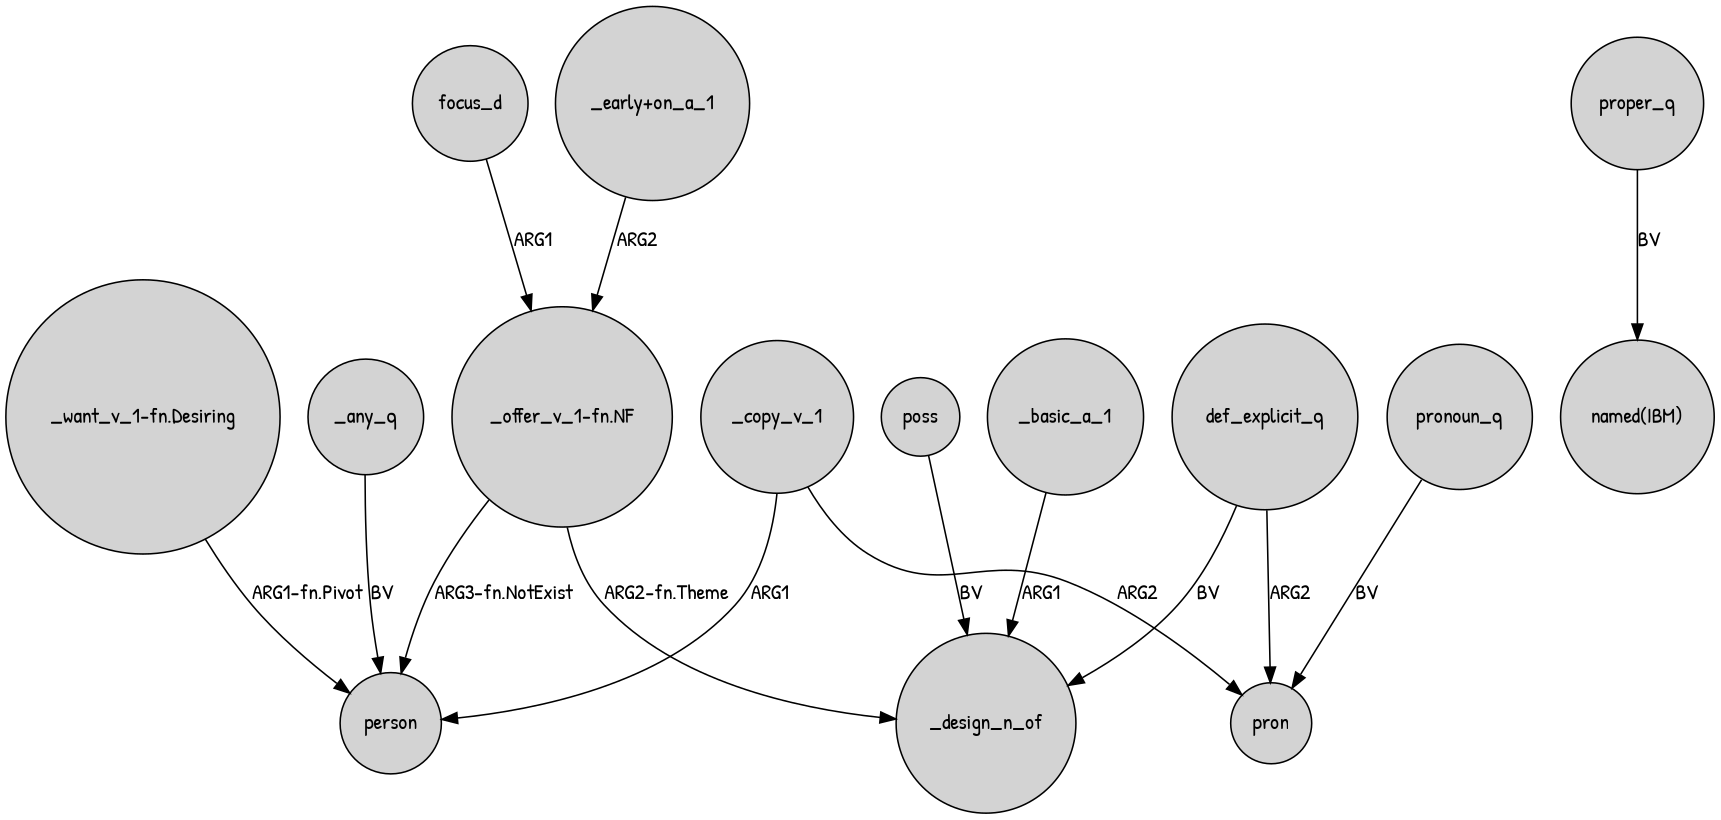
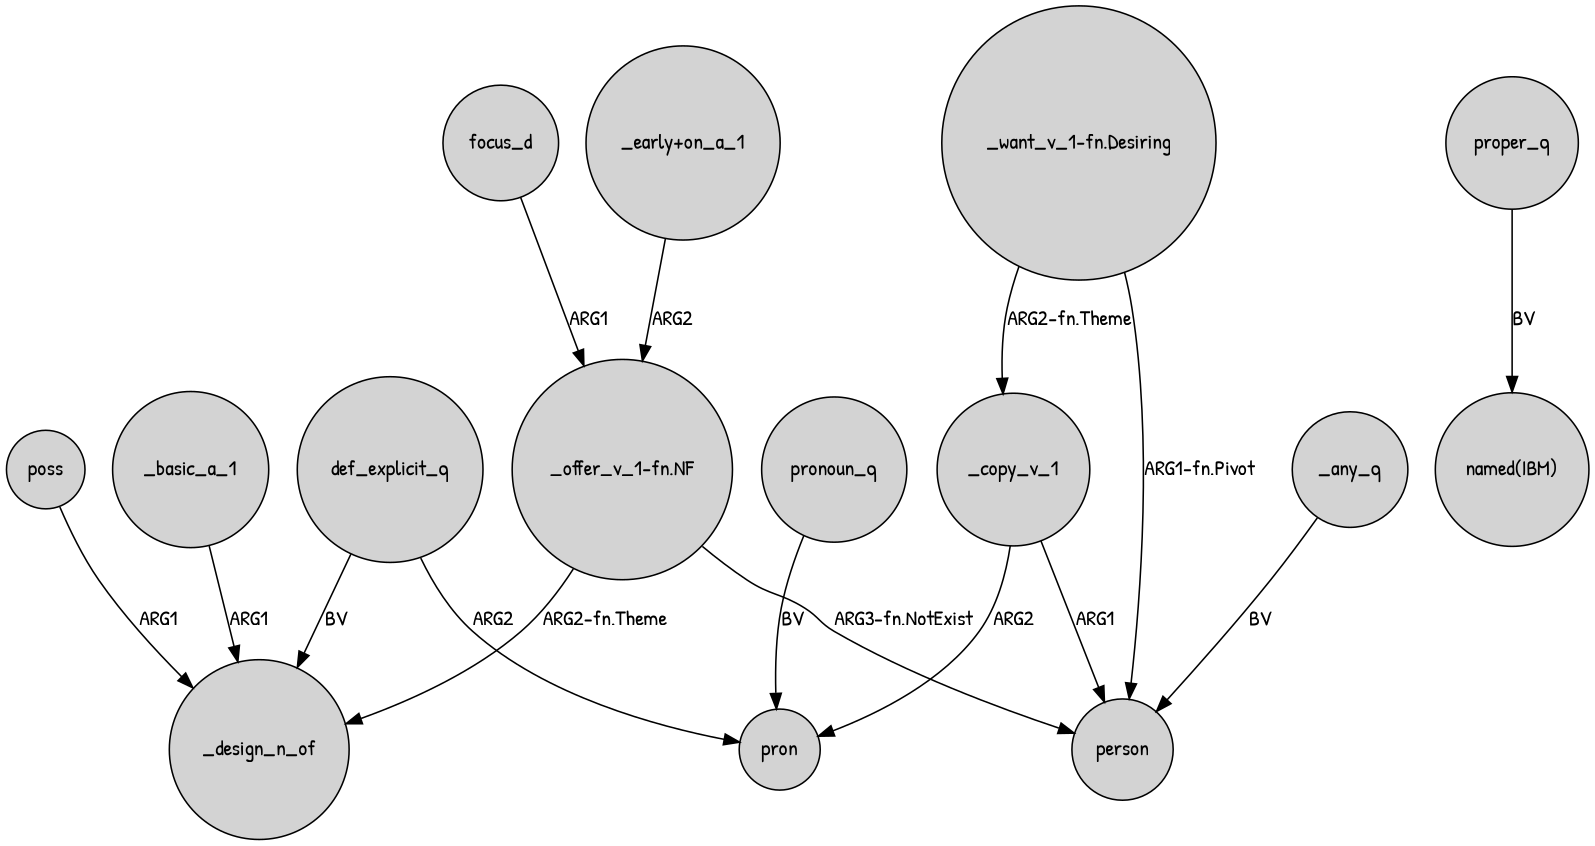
edge "_want_v_1-fn.Desiring" -> "_copy_v_1": added, label "ARG2-fn.Theme"
edge "poss" -> "_design_n_of": label "BV" -> "ARG1"
